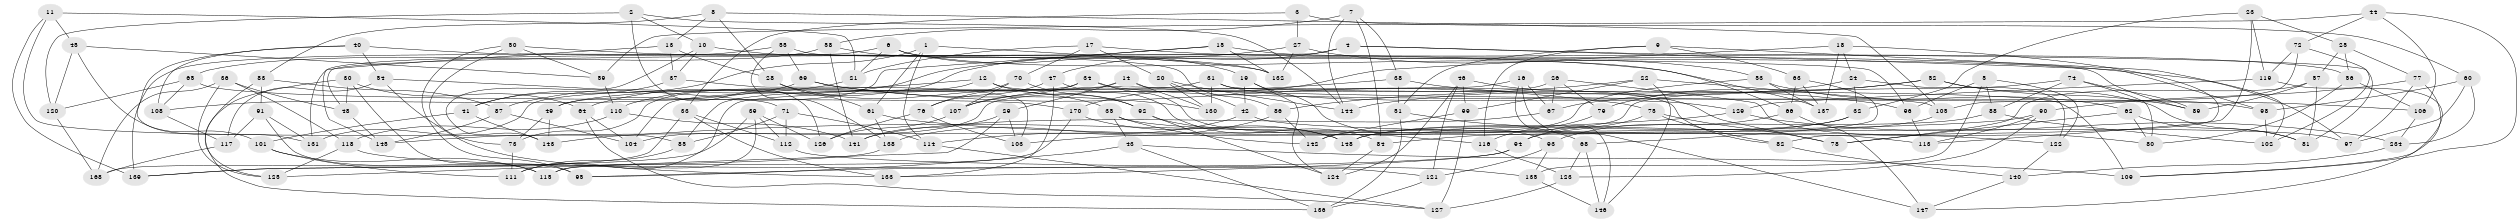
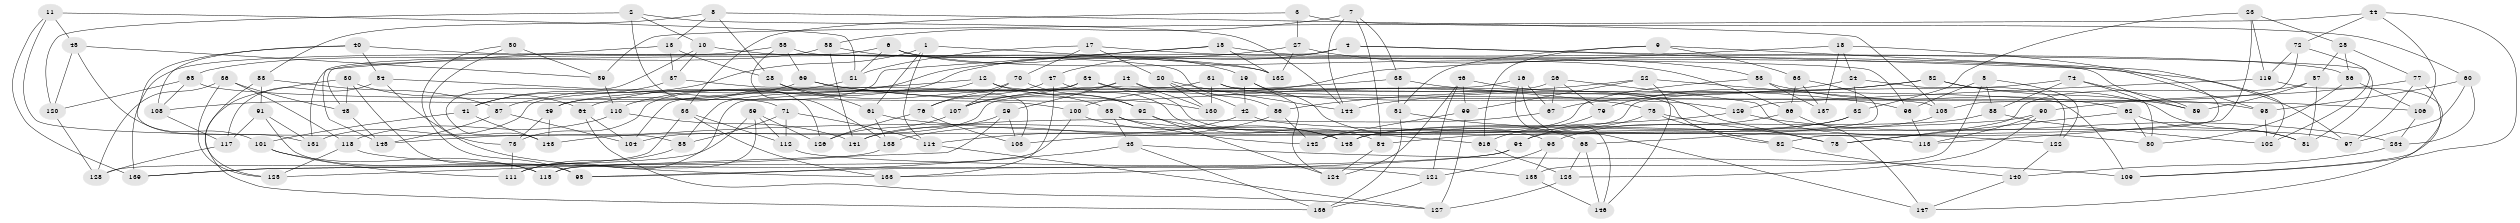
edge "50" -- "137": removed
node "170": label "170" -> "100"
node "116": label "116" -> "616"
node "168": label "168" -> "128"
